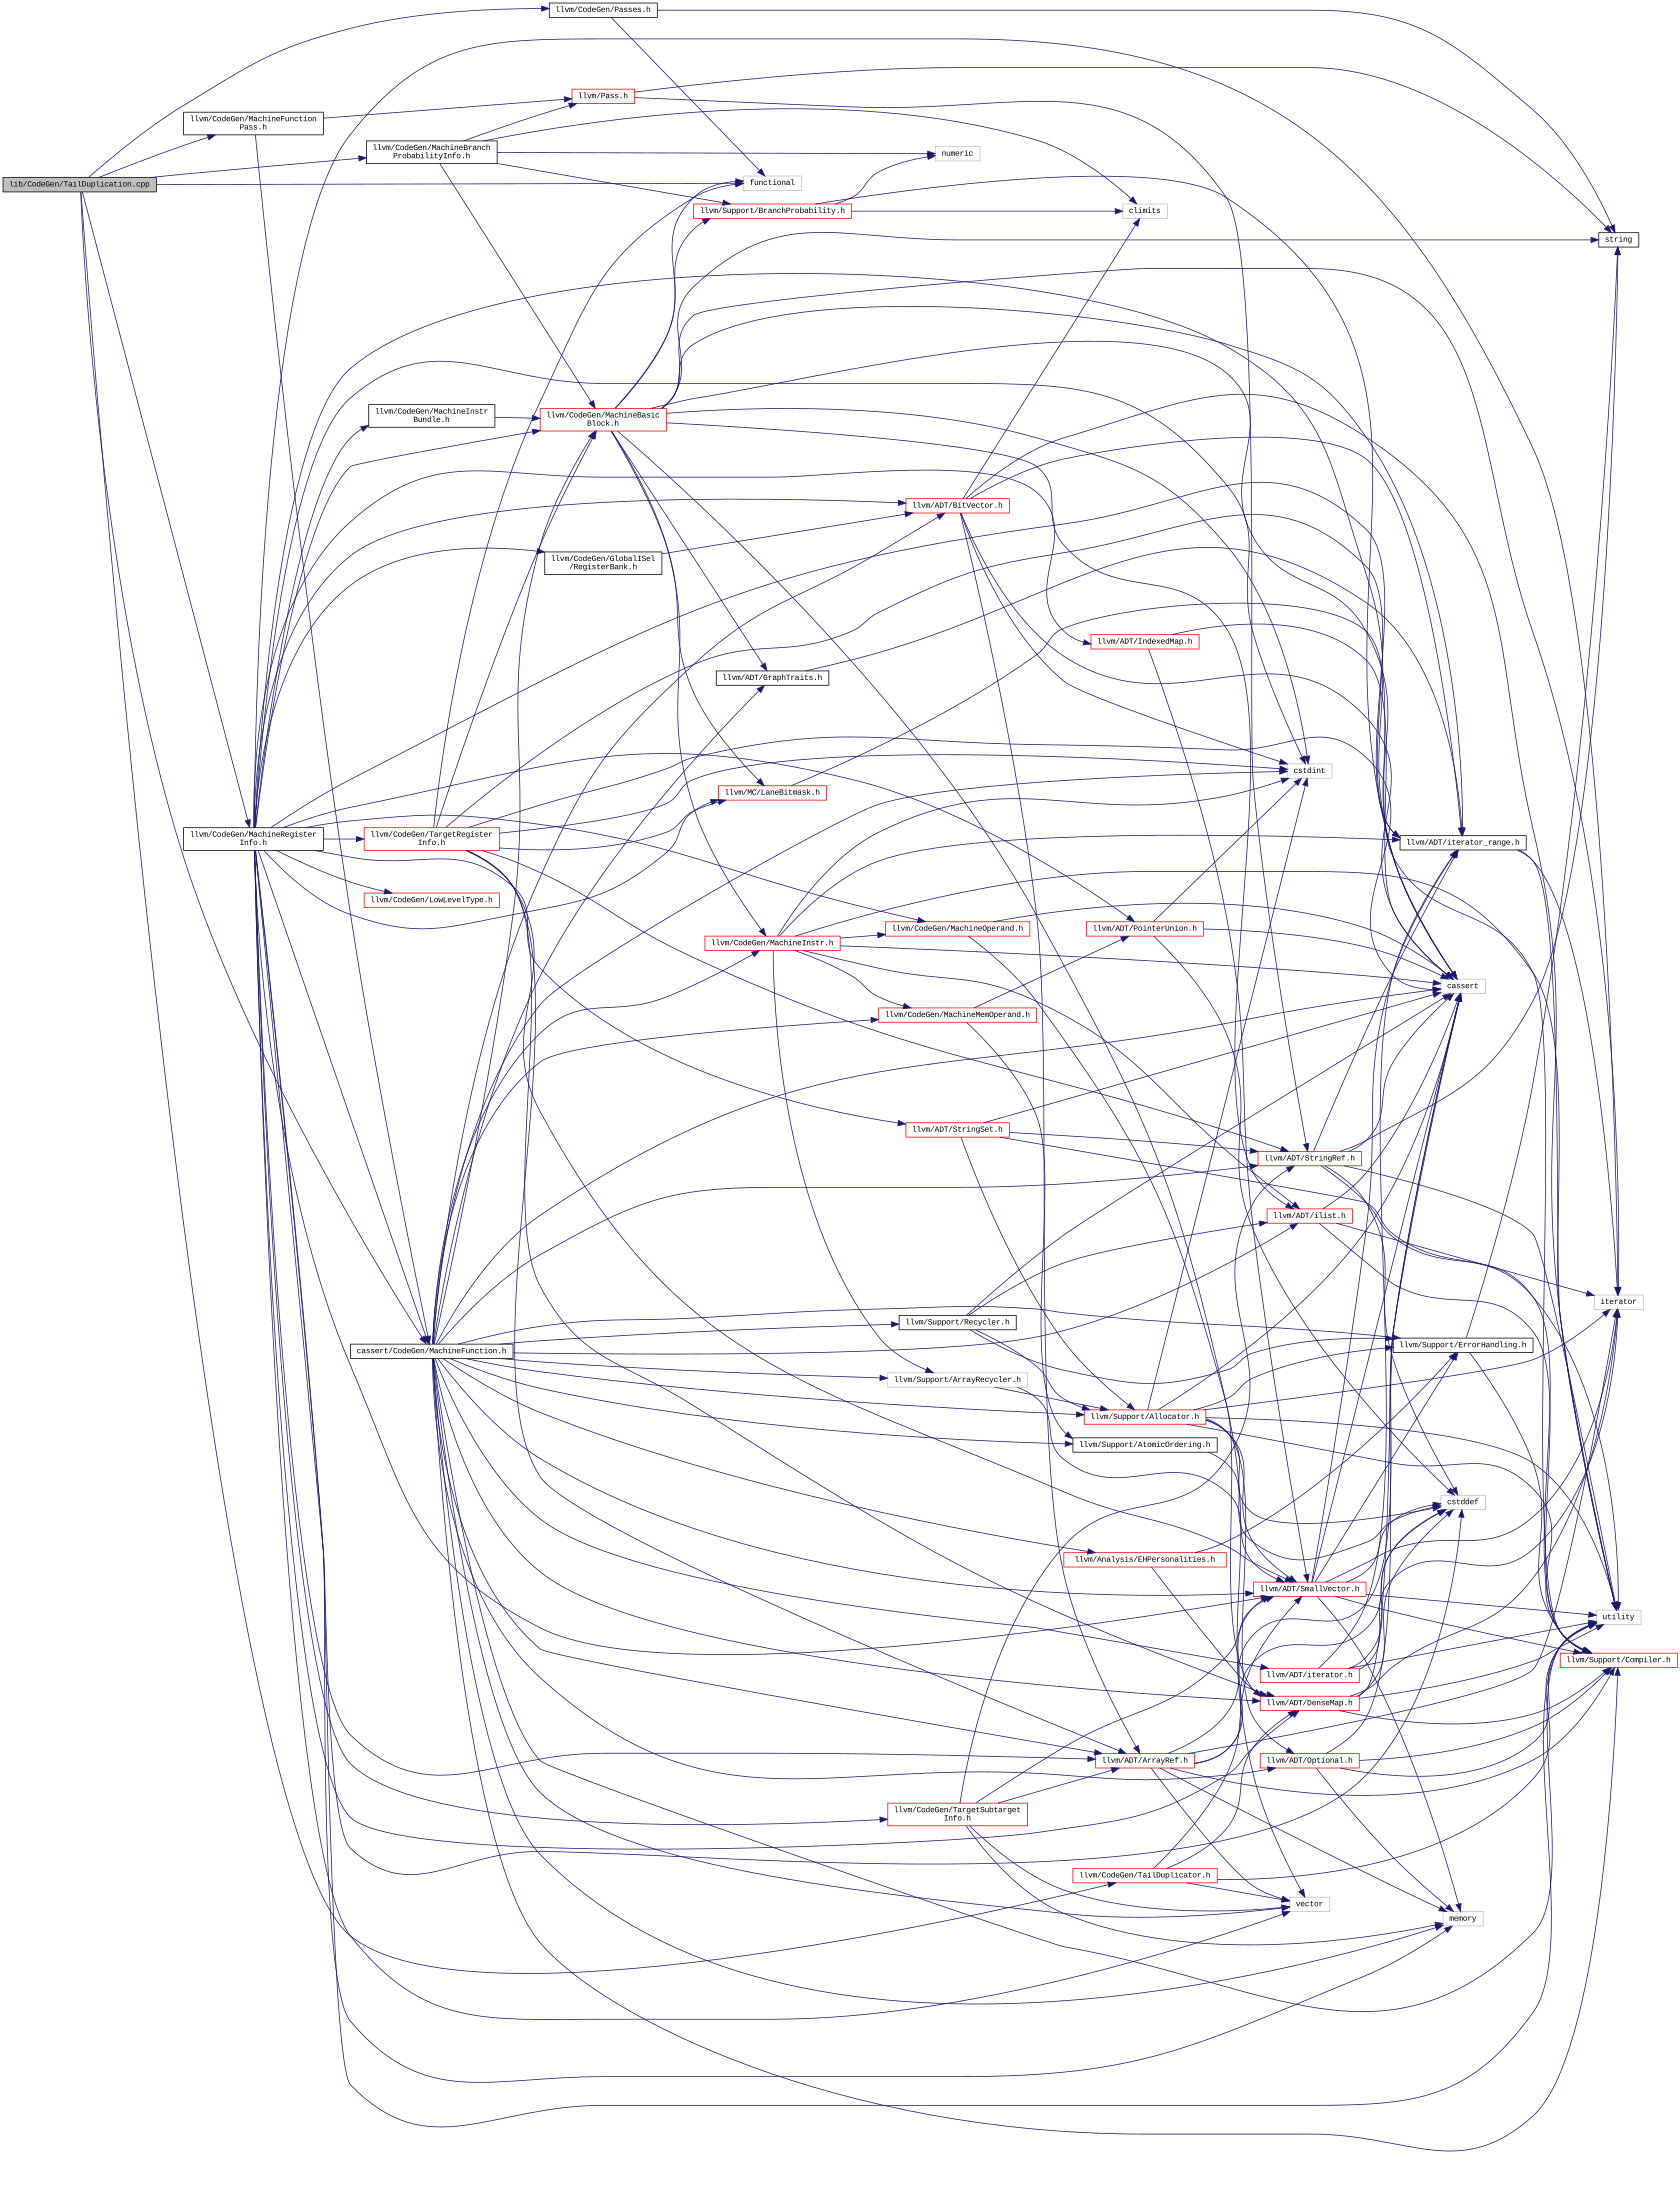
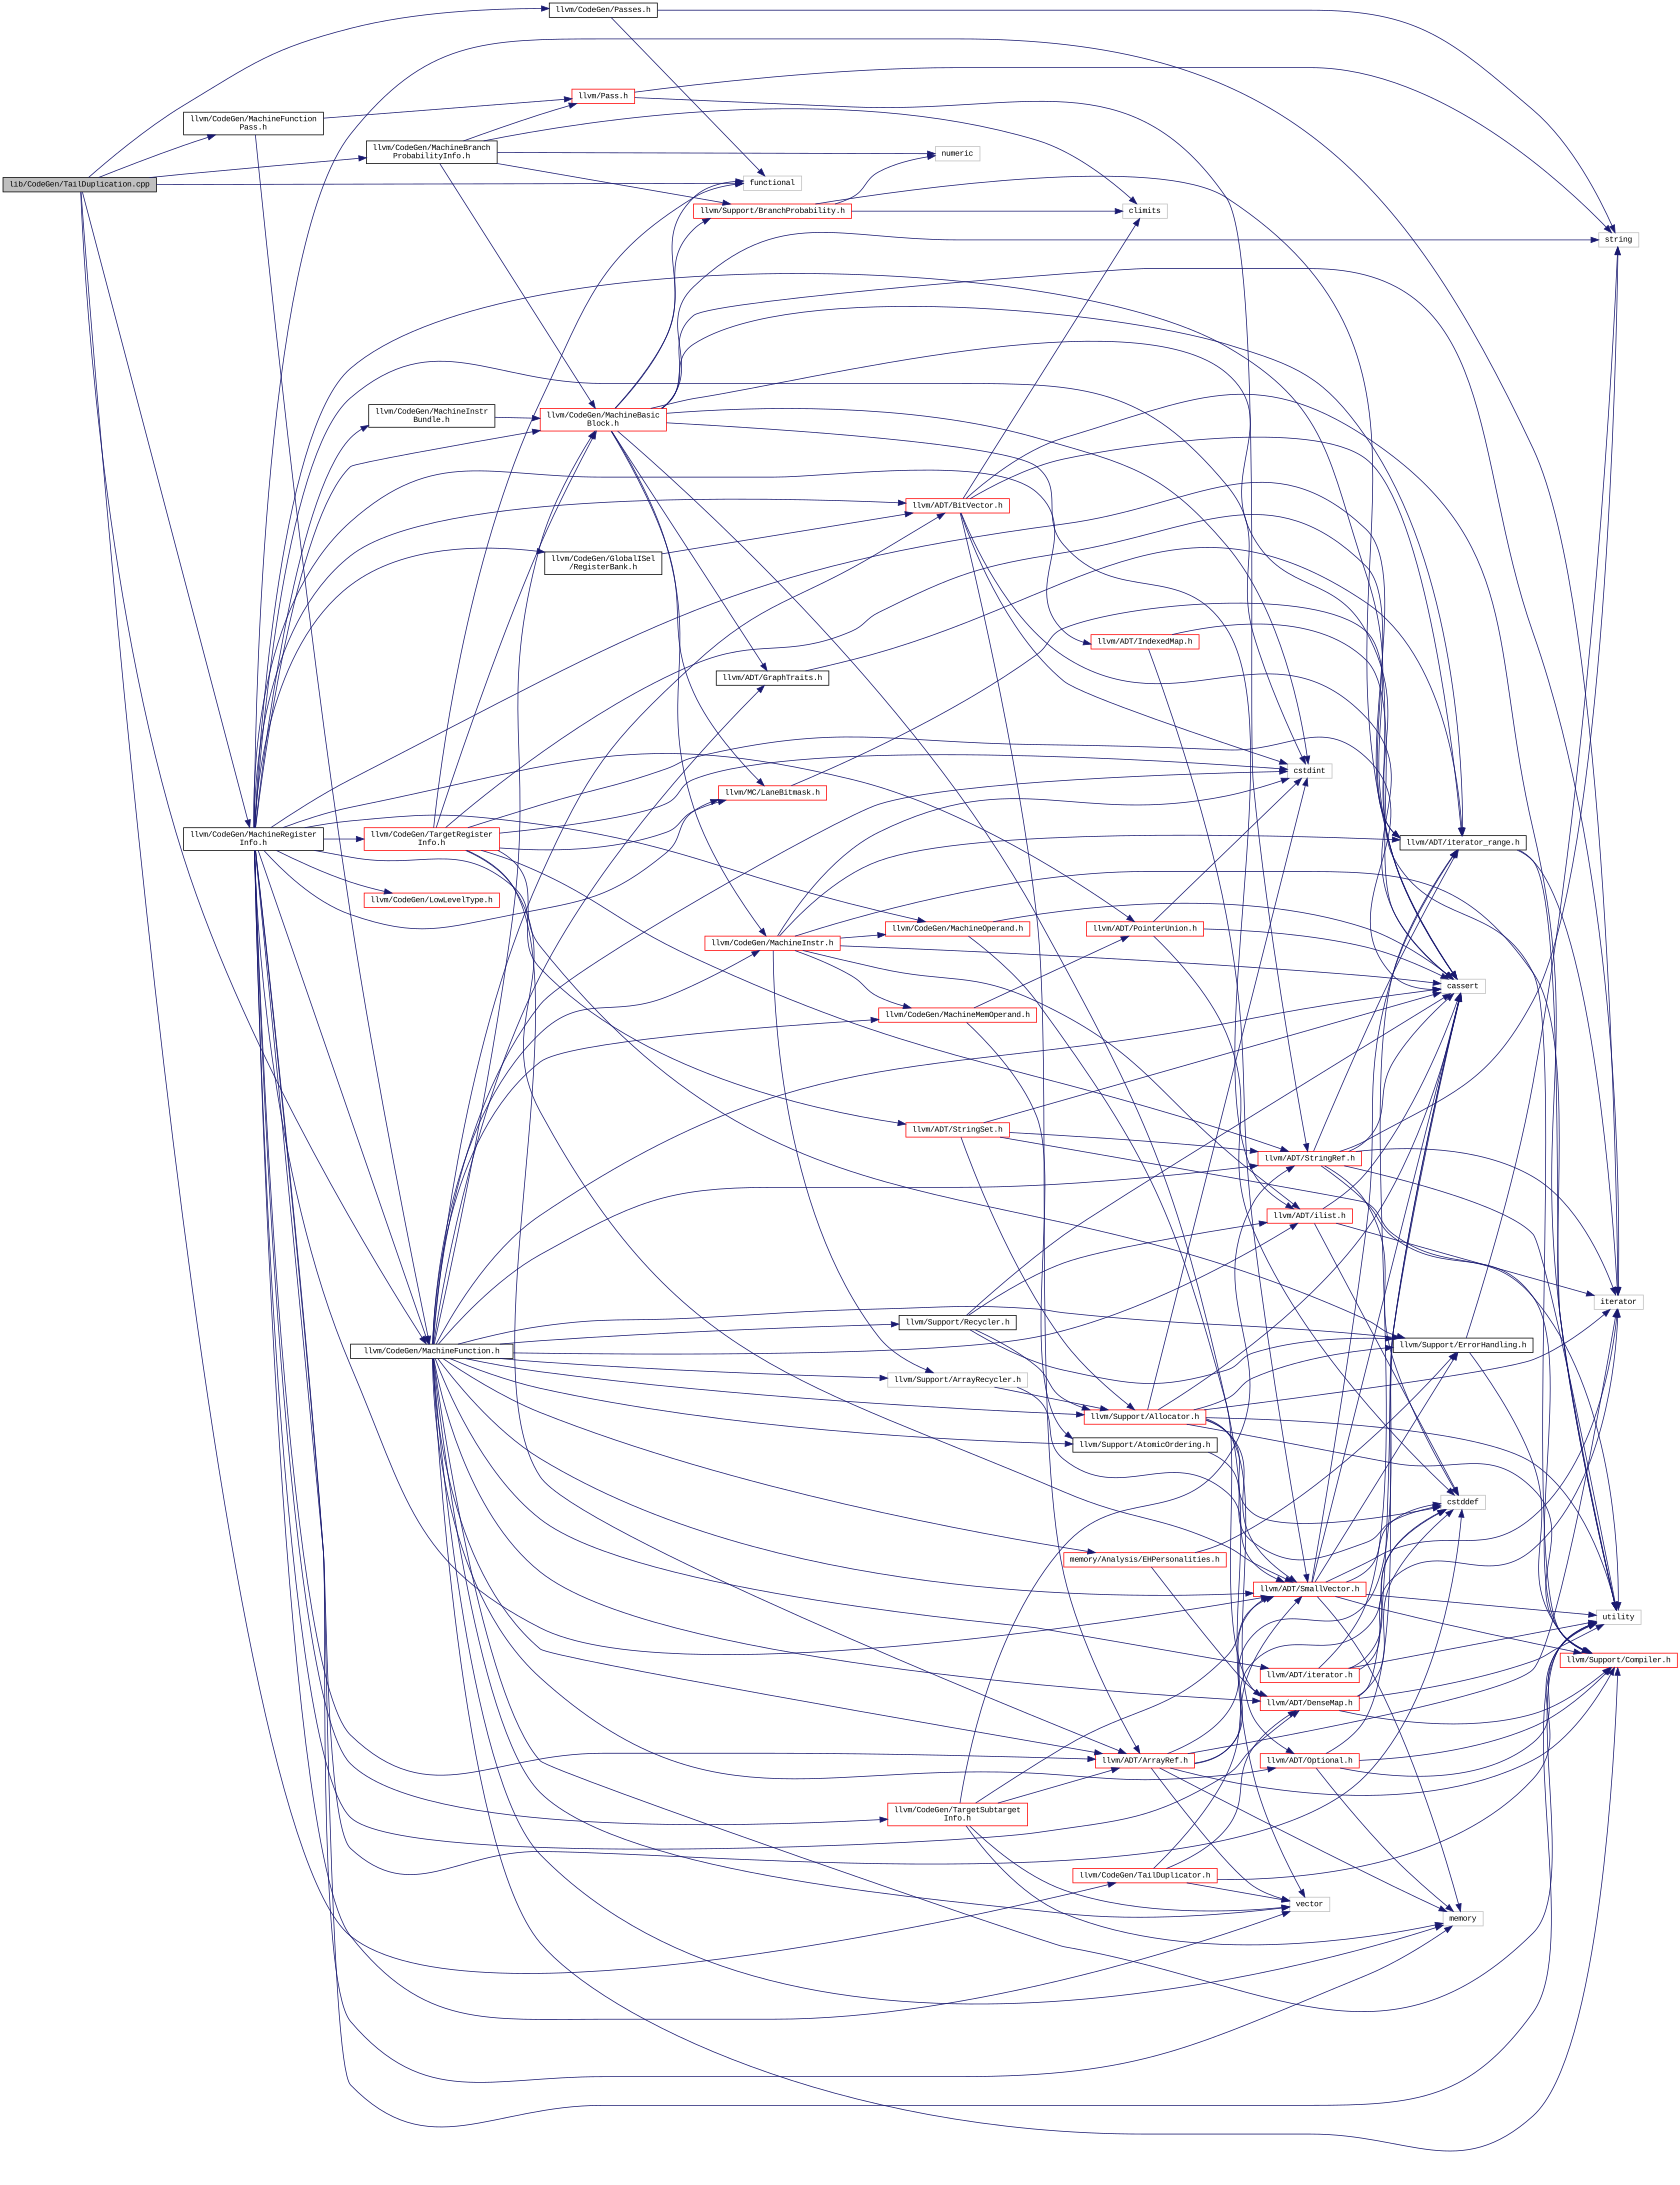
node "string": color black -> grey75
edge "llvm/ADT/ilist.h" -> "llvm/Support/Compiler.h": now "llvm/ADT/ilist.h" -> "cstddef"
node "cassert/CodeGen/MachineFunction.h": label "cassert/CodeGen/MachineFunction.h" -> "llvm/CodeGen/MachineFunction.h"
edge "llvm/CodeGen/TargetRegister Info.h" -> "llvm/ADT/DenseMap.h": now "llvm/CodeGen/TargetRegister Info.h" -> "llvm/Support/ErrorHandling.h"
edge "llvm/ADT/DenseMap.h" -> "iterator": now "llvm/ADT/StringRef.h" -> "iterator"
node "llvm/Analysis/EHPersonalities.h": label "llvm/Analysis/EHPersonalities.h" -> "memory/Analysis/EHPersonalities.h"
